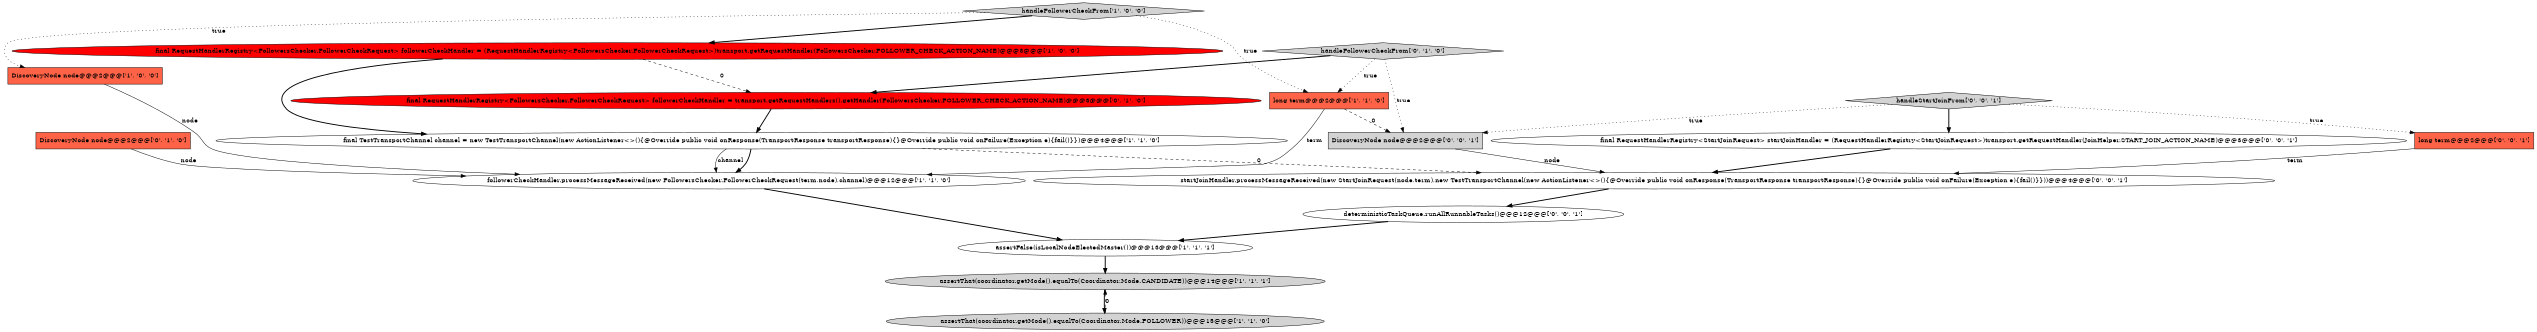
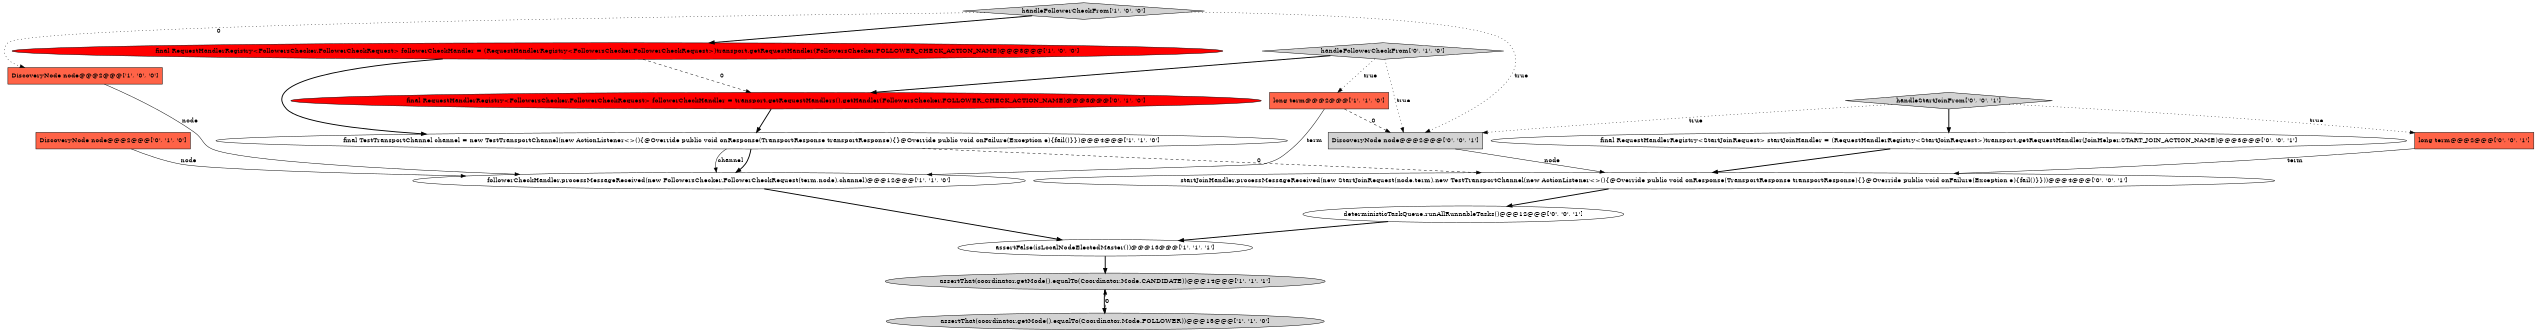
edge "handleFollowerCheckFrom['1', '0', '0']" -> "DiscoveryNode node@@@2@@@['1', '0', '0']": label "true" -> "0"
edge "handleFollowerCheckFrom['1', '0', '0']" -> "long term@@@2@@@['1', '1', '0']": now "handleFollowerCheckFrom['1', '0', '0']" -> "DiscoveryNode node@@@2@@@['0', '0', '1']"
